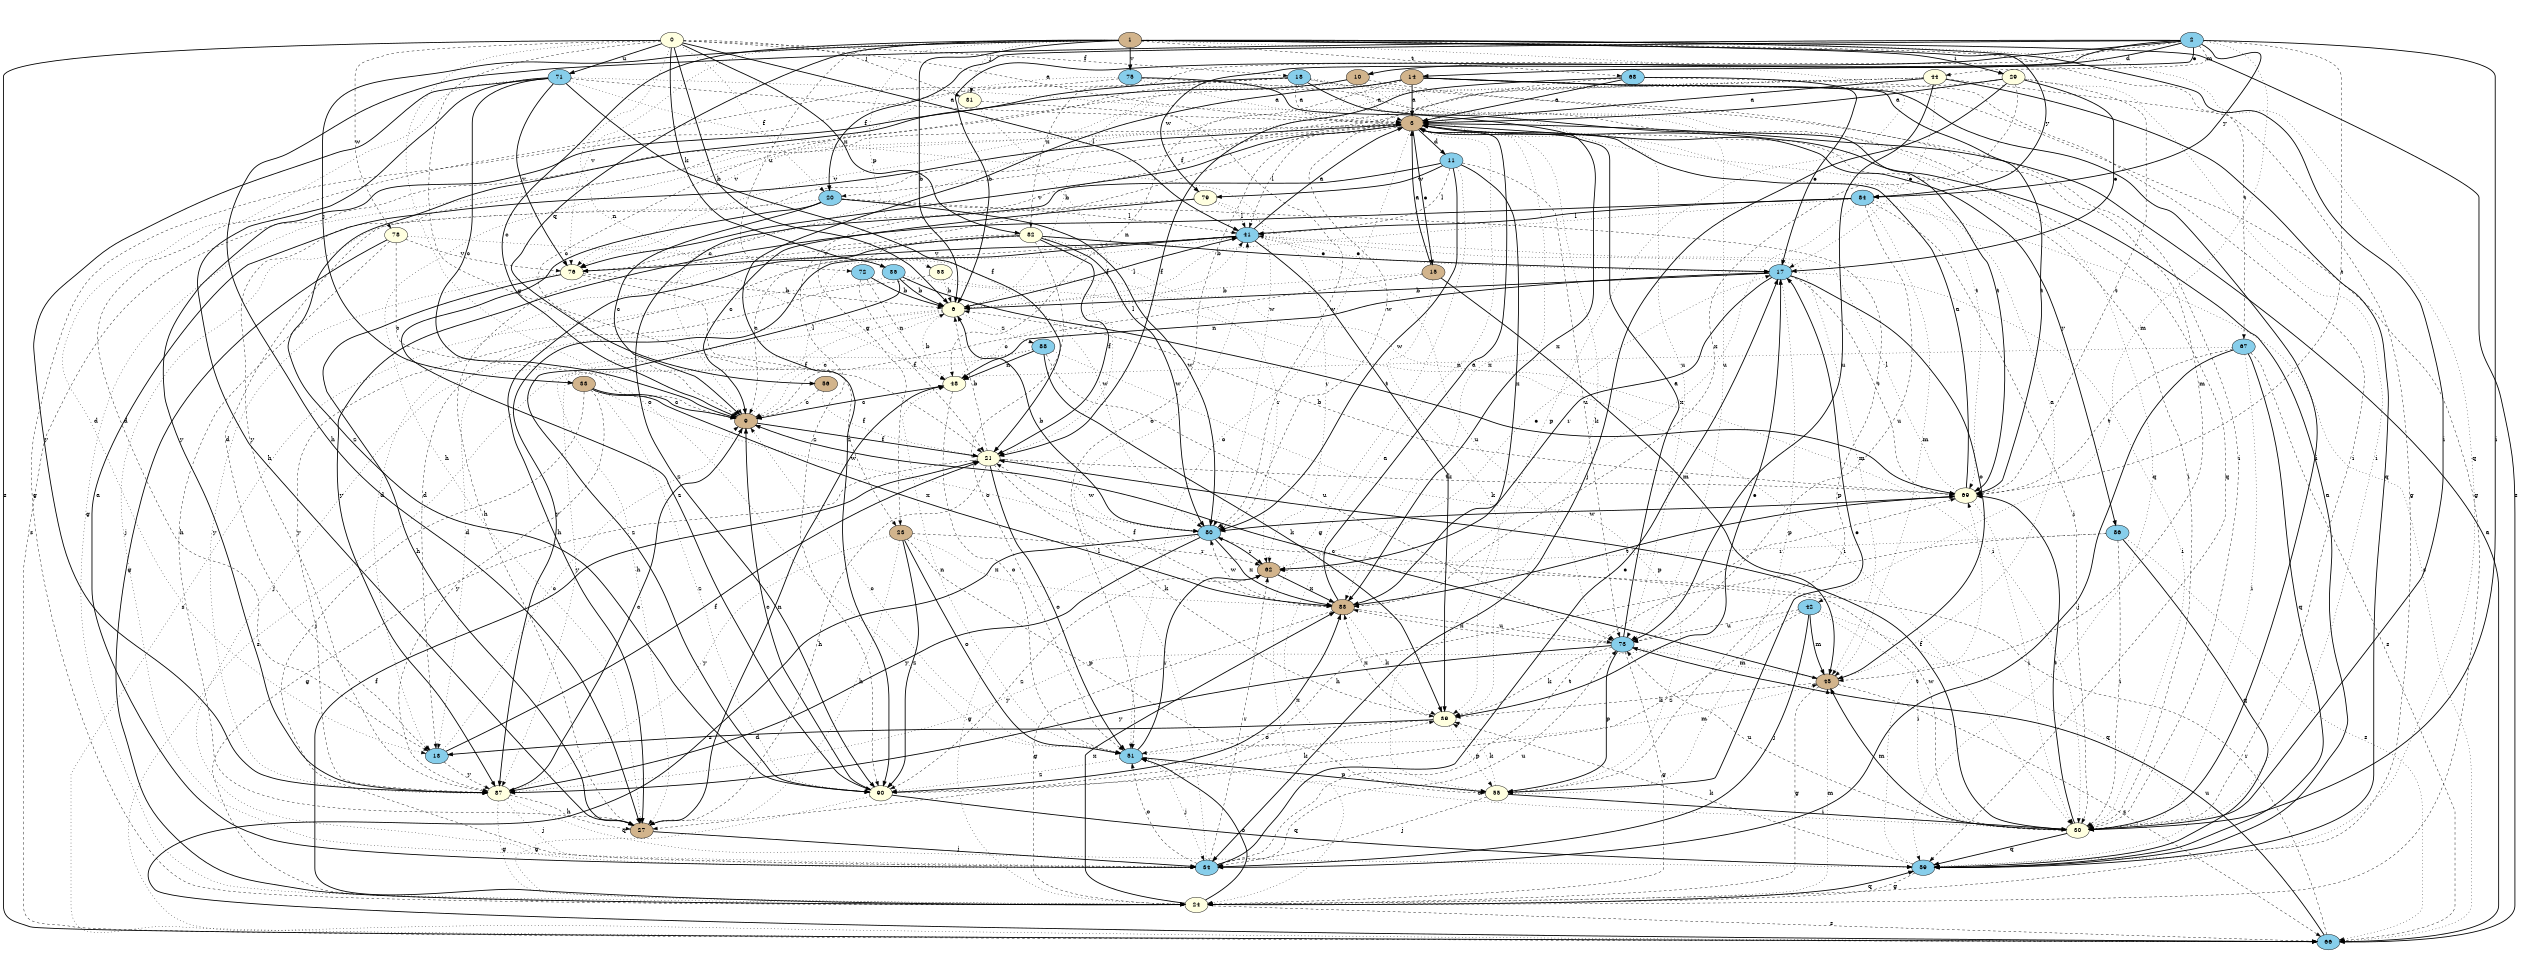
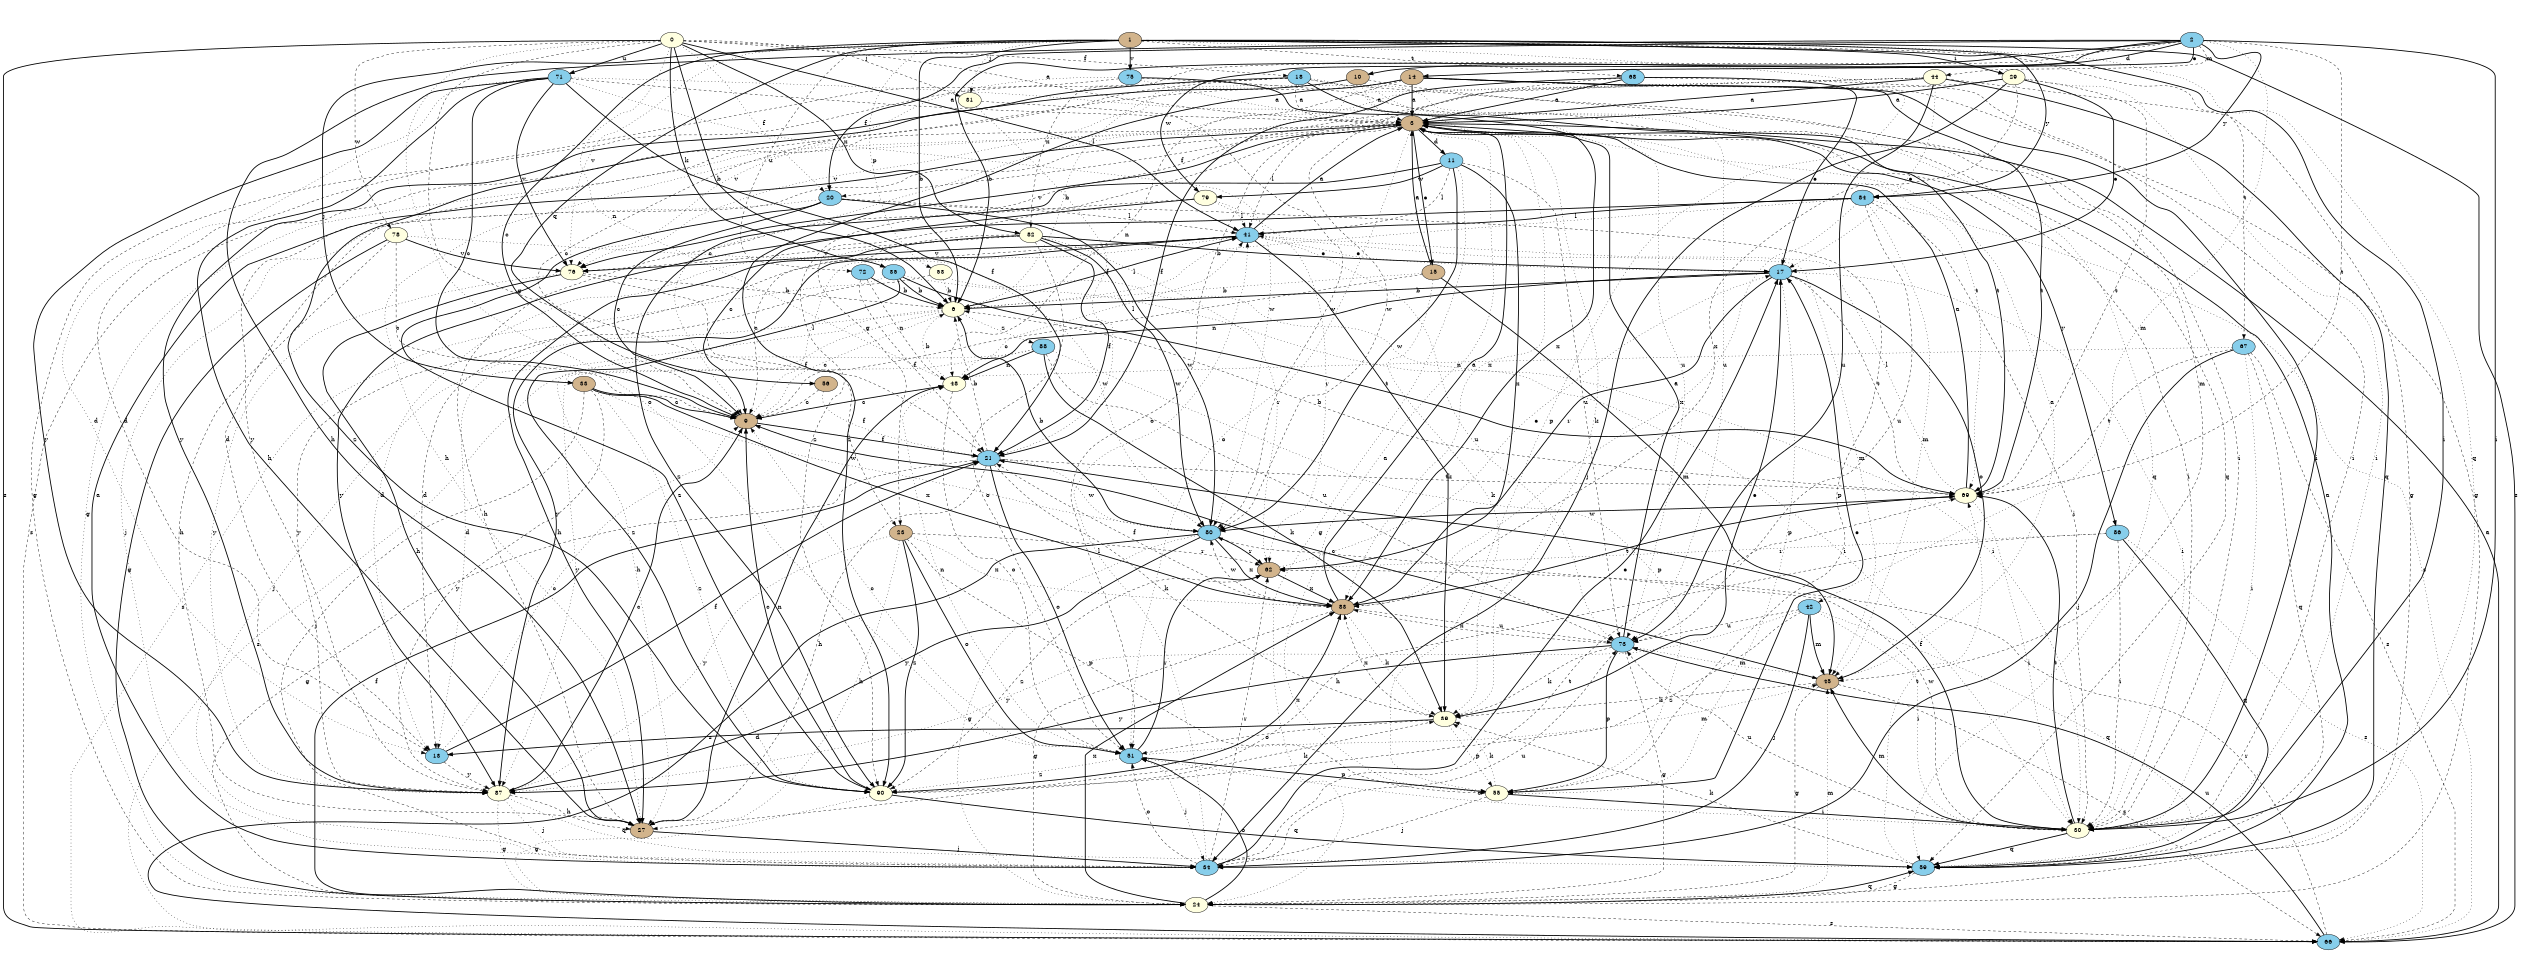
edge "78" -> "76": style dashed -> bold
node "21": fillcolor lightyellow -> skyblue
edge "67" -> "59": style bold -> dashed
